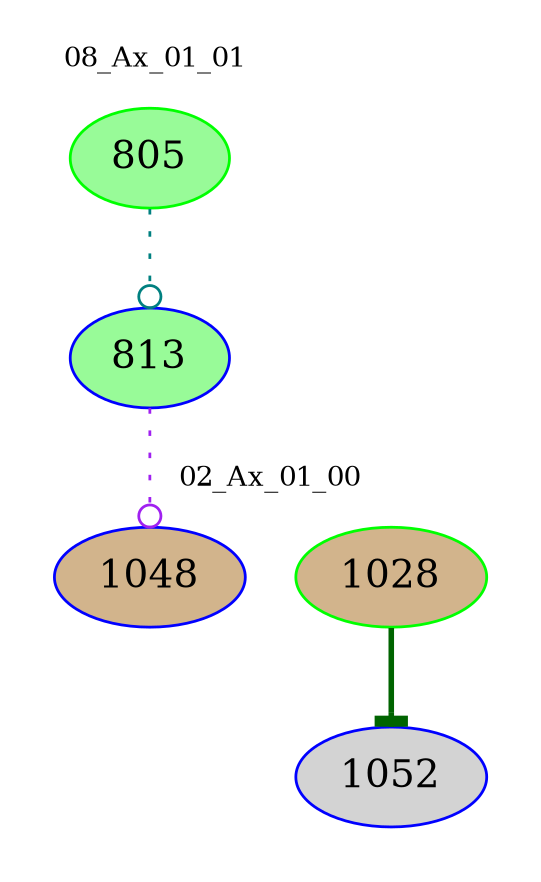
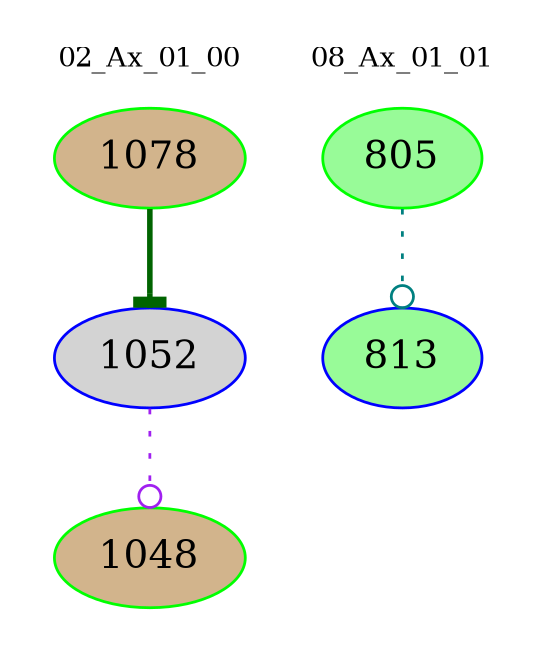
edge "813" -> "1048": now "1052" -> "1048"
node "1048": color blue -> green
node "1028": label "1028" -> "1078"
